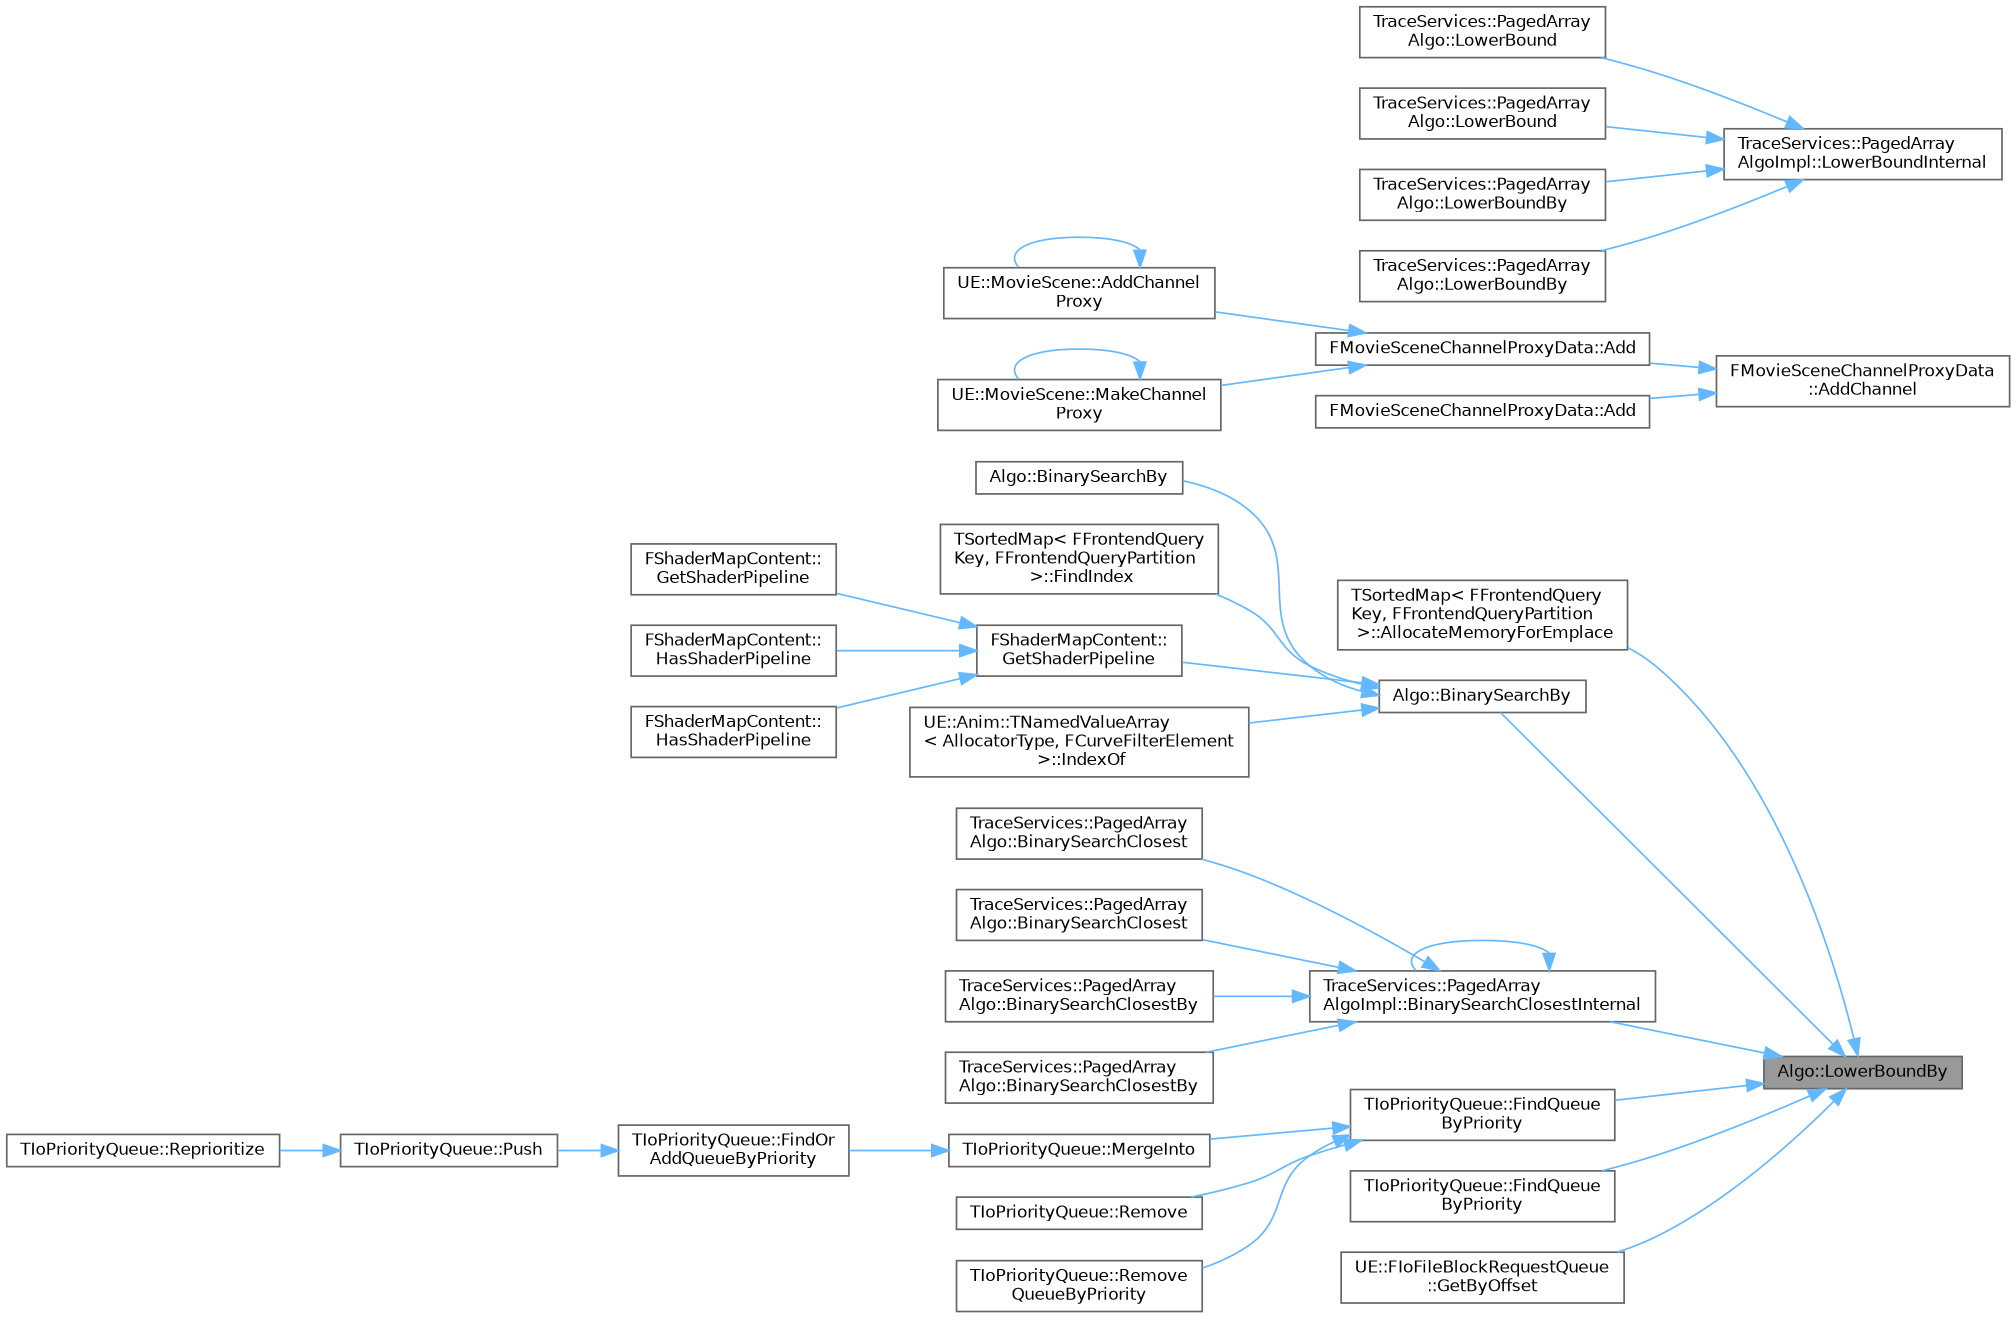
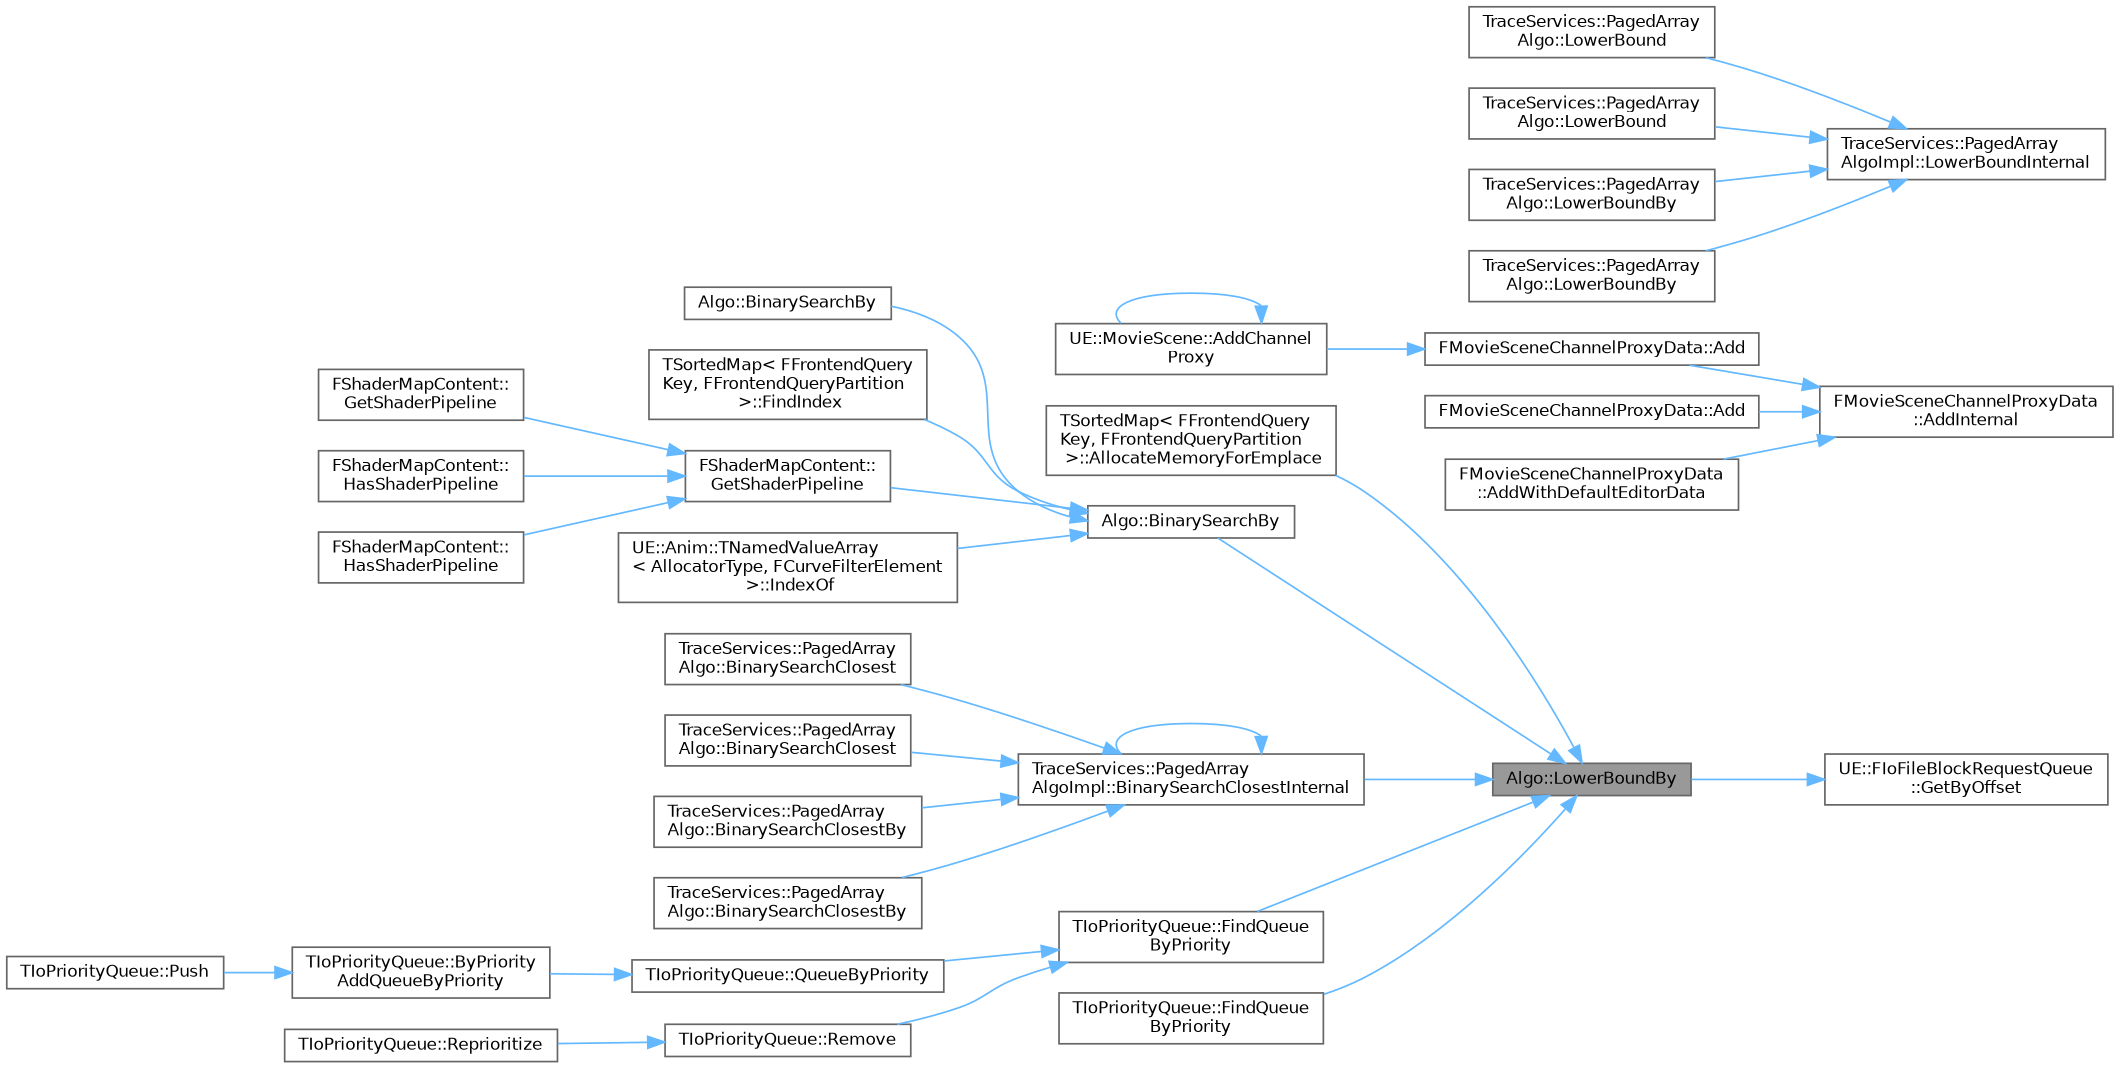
node "FMovieSceneChannelProxyData ::AddChannel": label "FMovieSceneChannelProxyData ::AddChannel" -> "FMovieSceneChannelProxyData ::AddInternal"
node "UE::MovieScene::MakeChannel Proxy": removed
node "FMovieSceneChannelProxyData ::AddWithDefaultEditorData": added
edge "TIoPriorityQueue::Reprioritize" -> "TIoPriorityQueue::Push": now "TIoPriorityQueue::Reprioritize" -> "TIoPriorityQueue::Remove"
node "TIoPriorityQueue::FindOr AddQueueByPriority": label "TIoPriorityQueue::FindOr AddQueueByPriority" -> "TIoPriorityQueue::ByPriority AddQueueByPriority"
node "TIoPriorityQueue::MergeInto": label "TIoPriorityQueue::MergeInto" -> "TIoPriorityQueue::QueueByPriority"
edge "UE::FIoFileBlockRequestQueue ::GetByOffset" -> "Algo::LowerBoundBy": reversed
node "TIoPriorityQueue::Remove QueueByPriority": removed
